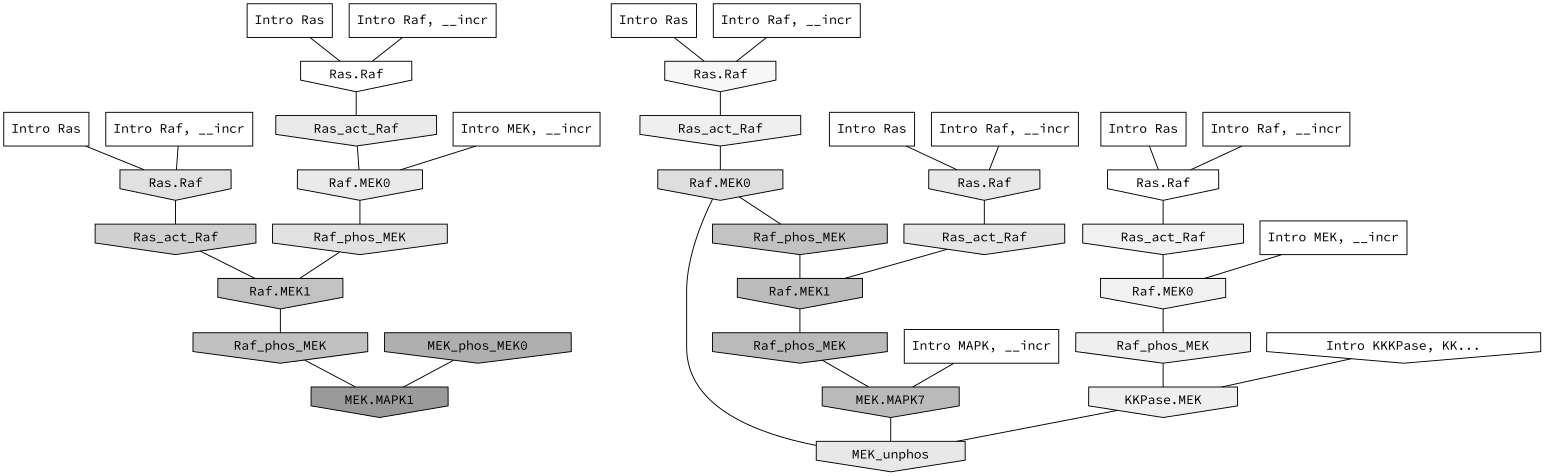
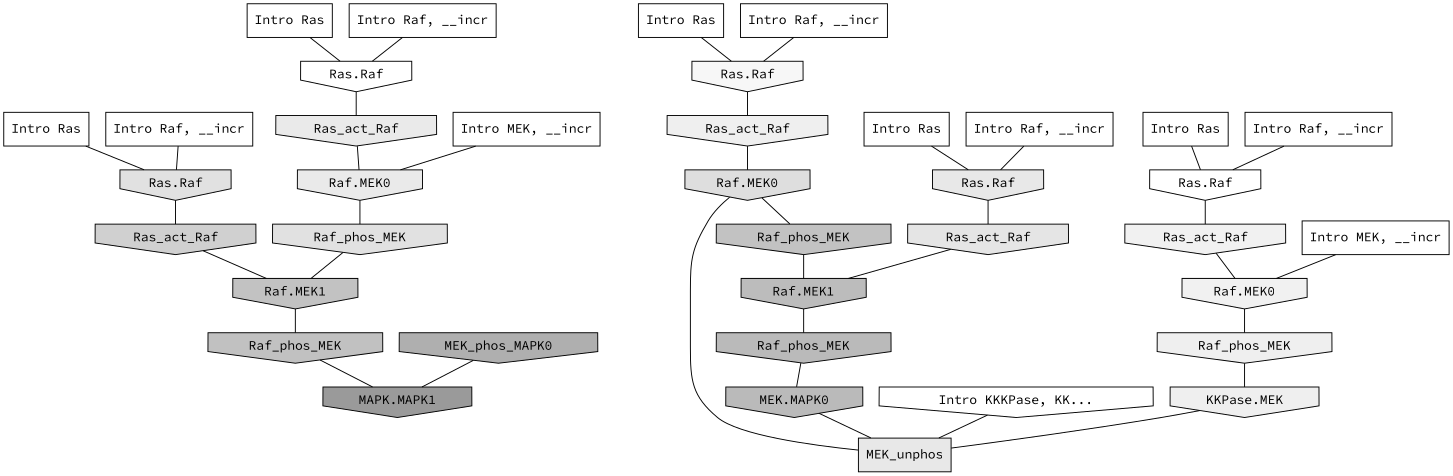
node "MEK_phos_MEK0": label "MEK_phos_MEK0" -> "MEK_phos_MAPK0"
node "Intro MAPK, __incr": removed
edge "Intro KKKPase, KK..." -- "KKPase.MEK": now "Intro KKKPase, KK..." -- "MEK_unphos"
node "MEK.MAPK1": label "MEK.MAPK1" -> "MAPK.MAPK1"
node "MEK.MAPK7": label "MEK.MAPK7" -> "MEK.MAPK0"
node "MEK_unphos": shape invhouse -> box
